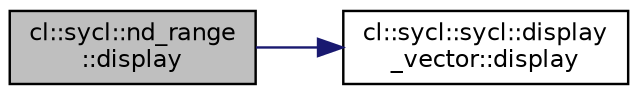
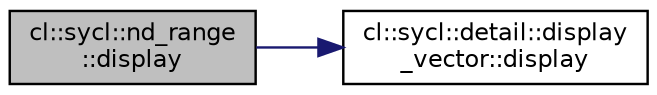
node "cl::sycl::sycl::display _vector::display": label "cl::sycl::sycl::display _vector::display" -> "cl::sycl::detail::display _vector::display"
